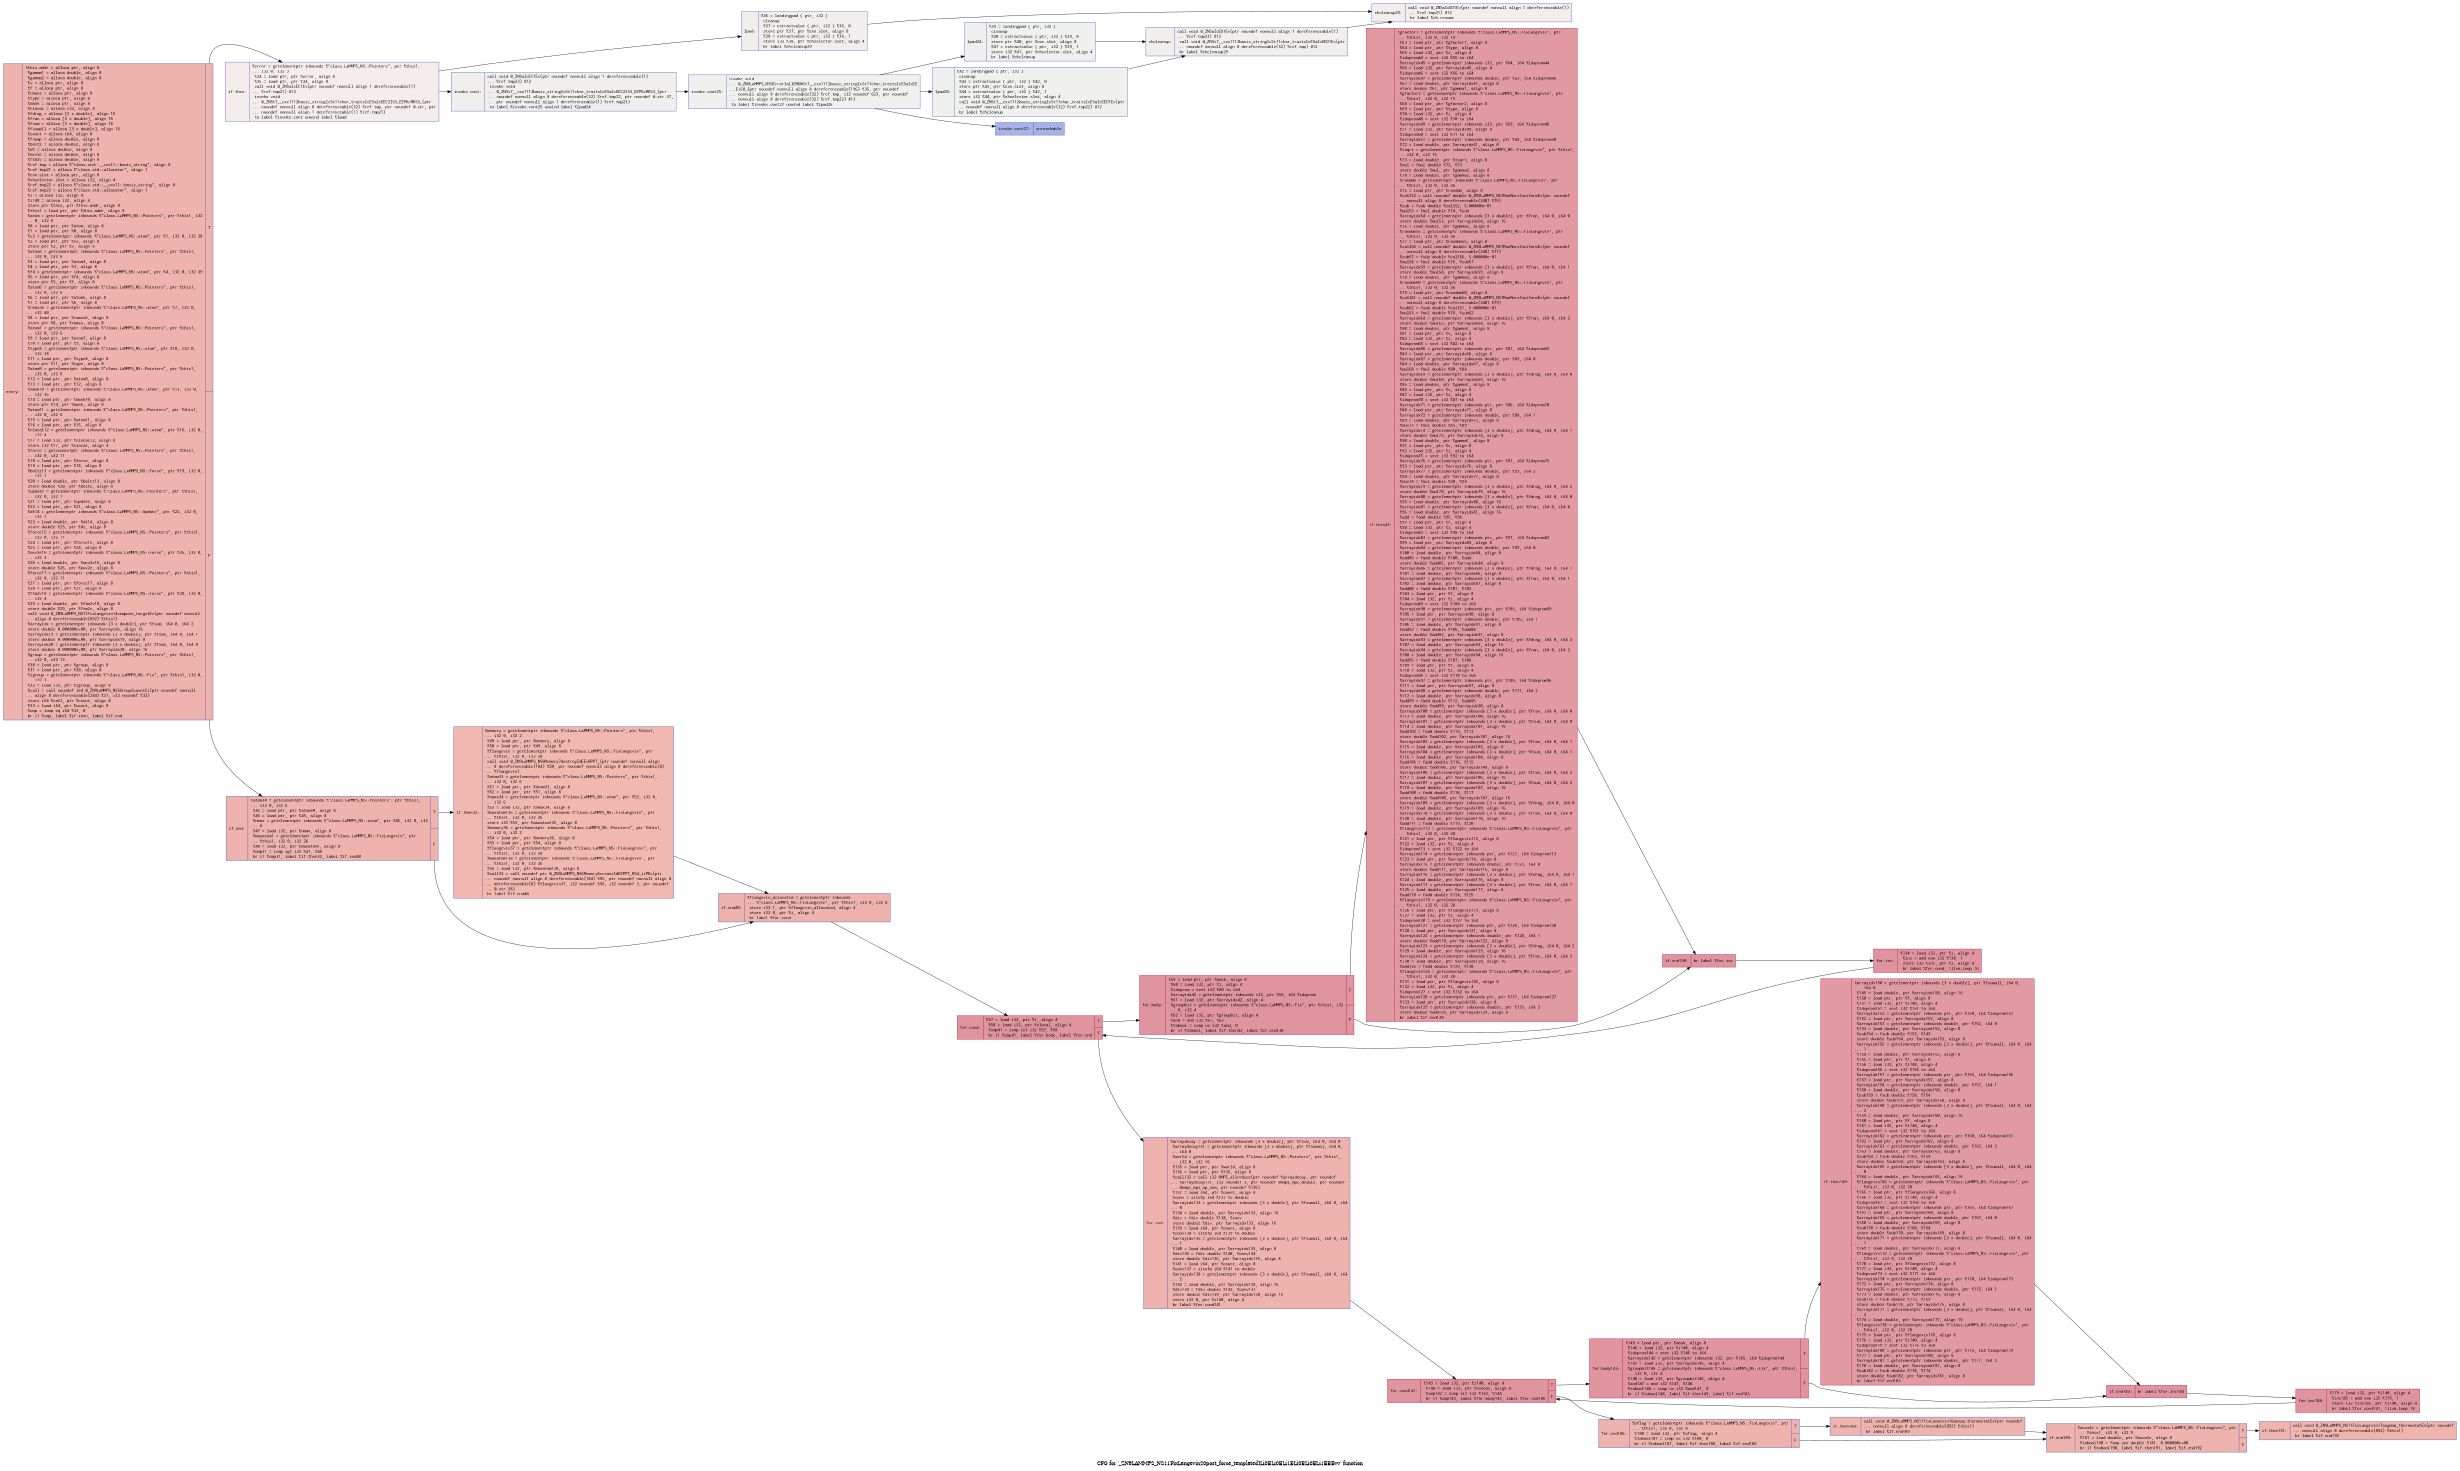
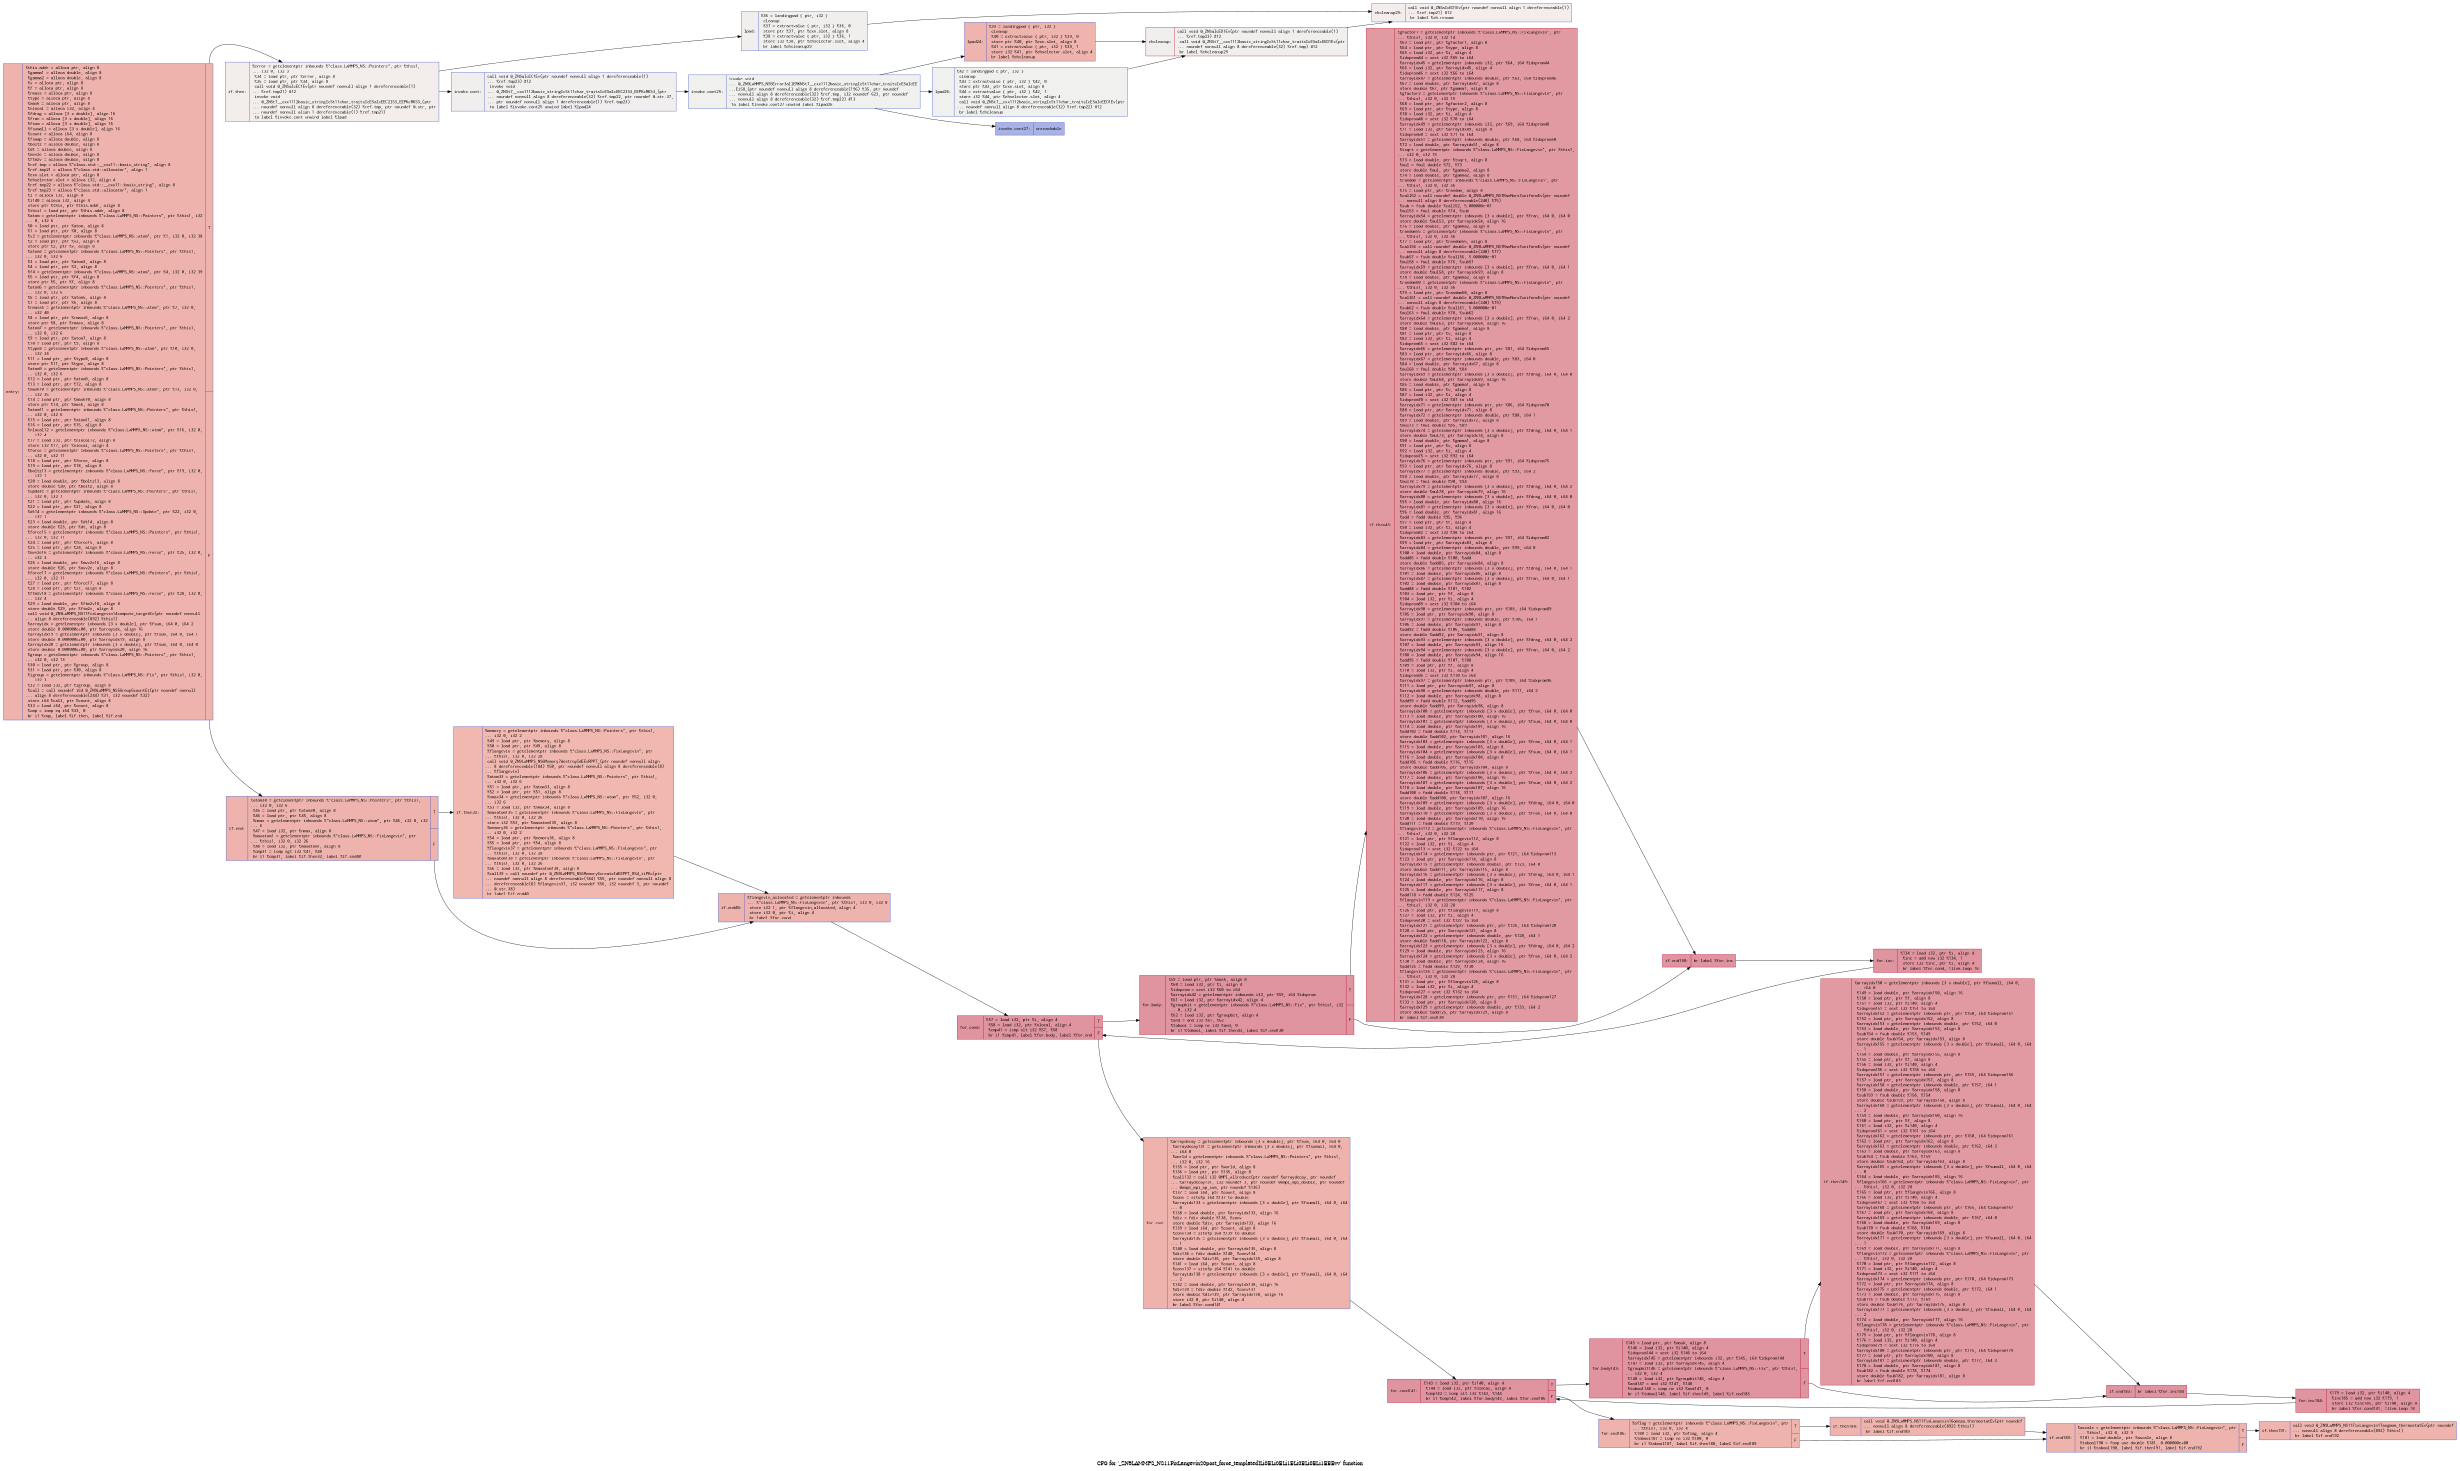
node "lpad24:": fillcolor #dedcdb70 -> #d8564670
node "ehcleanup:": color #3d50c3ff -> #b70d28ff
